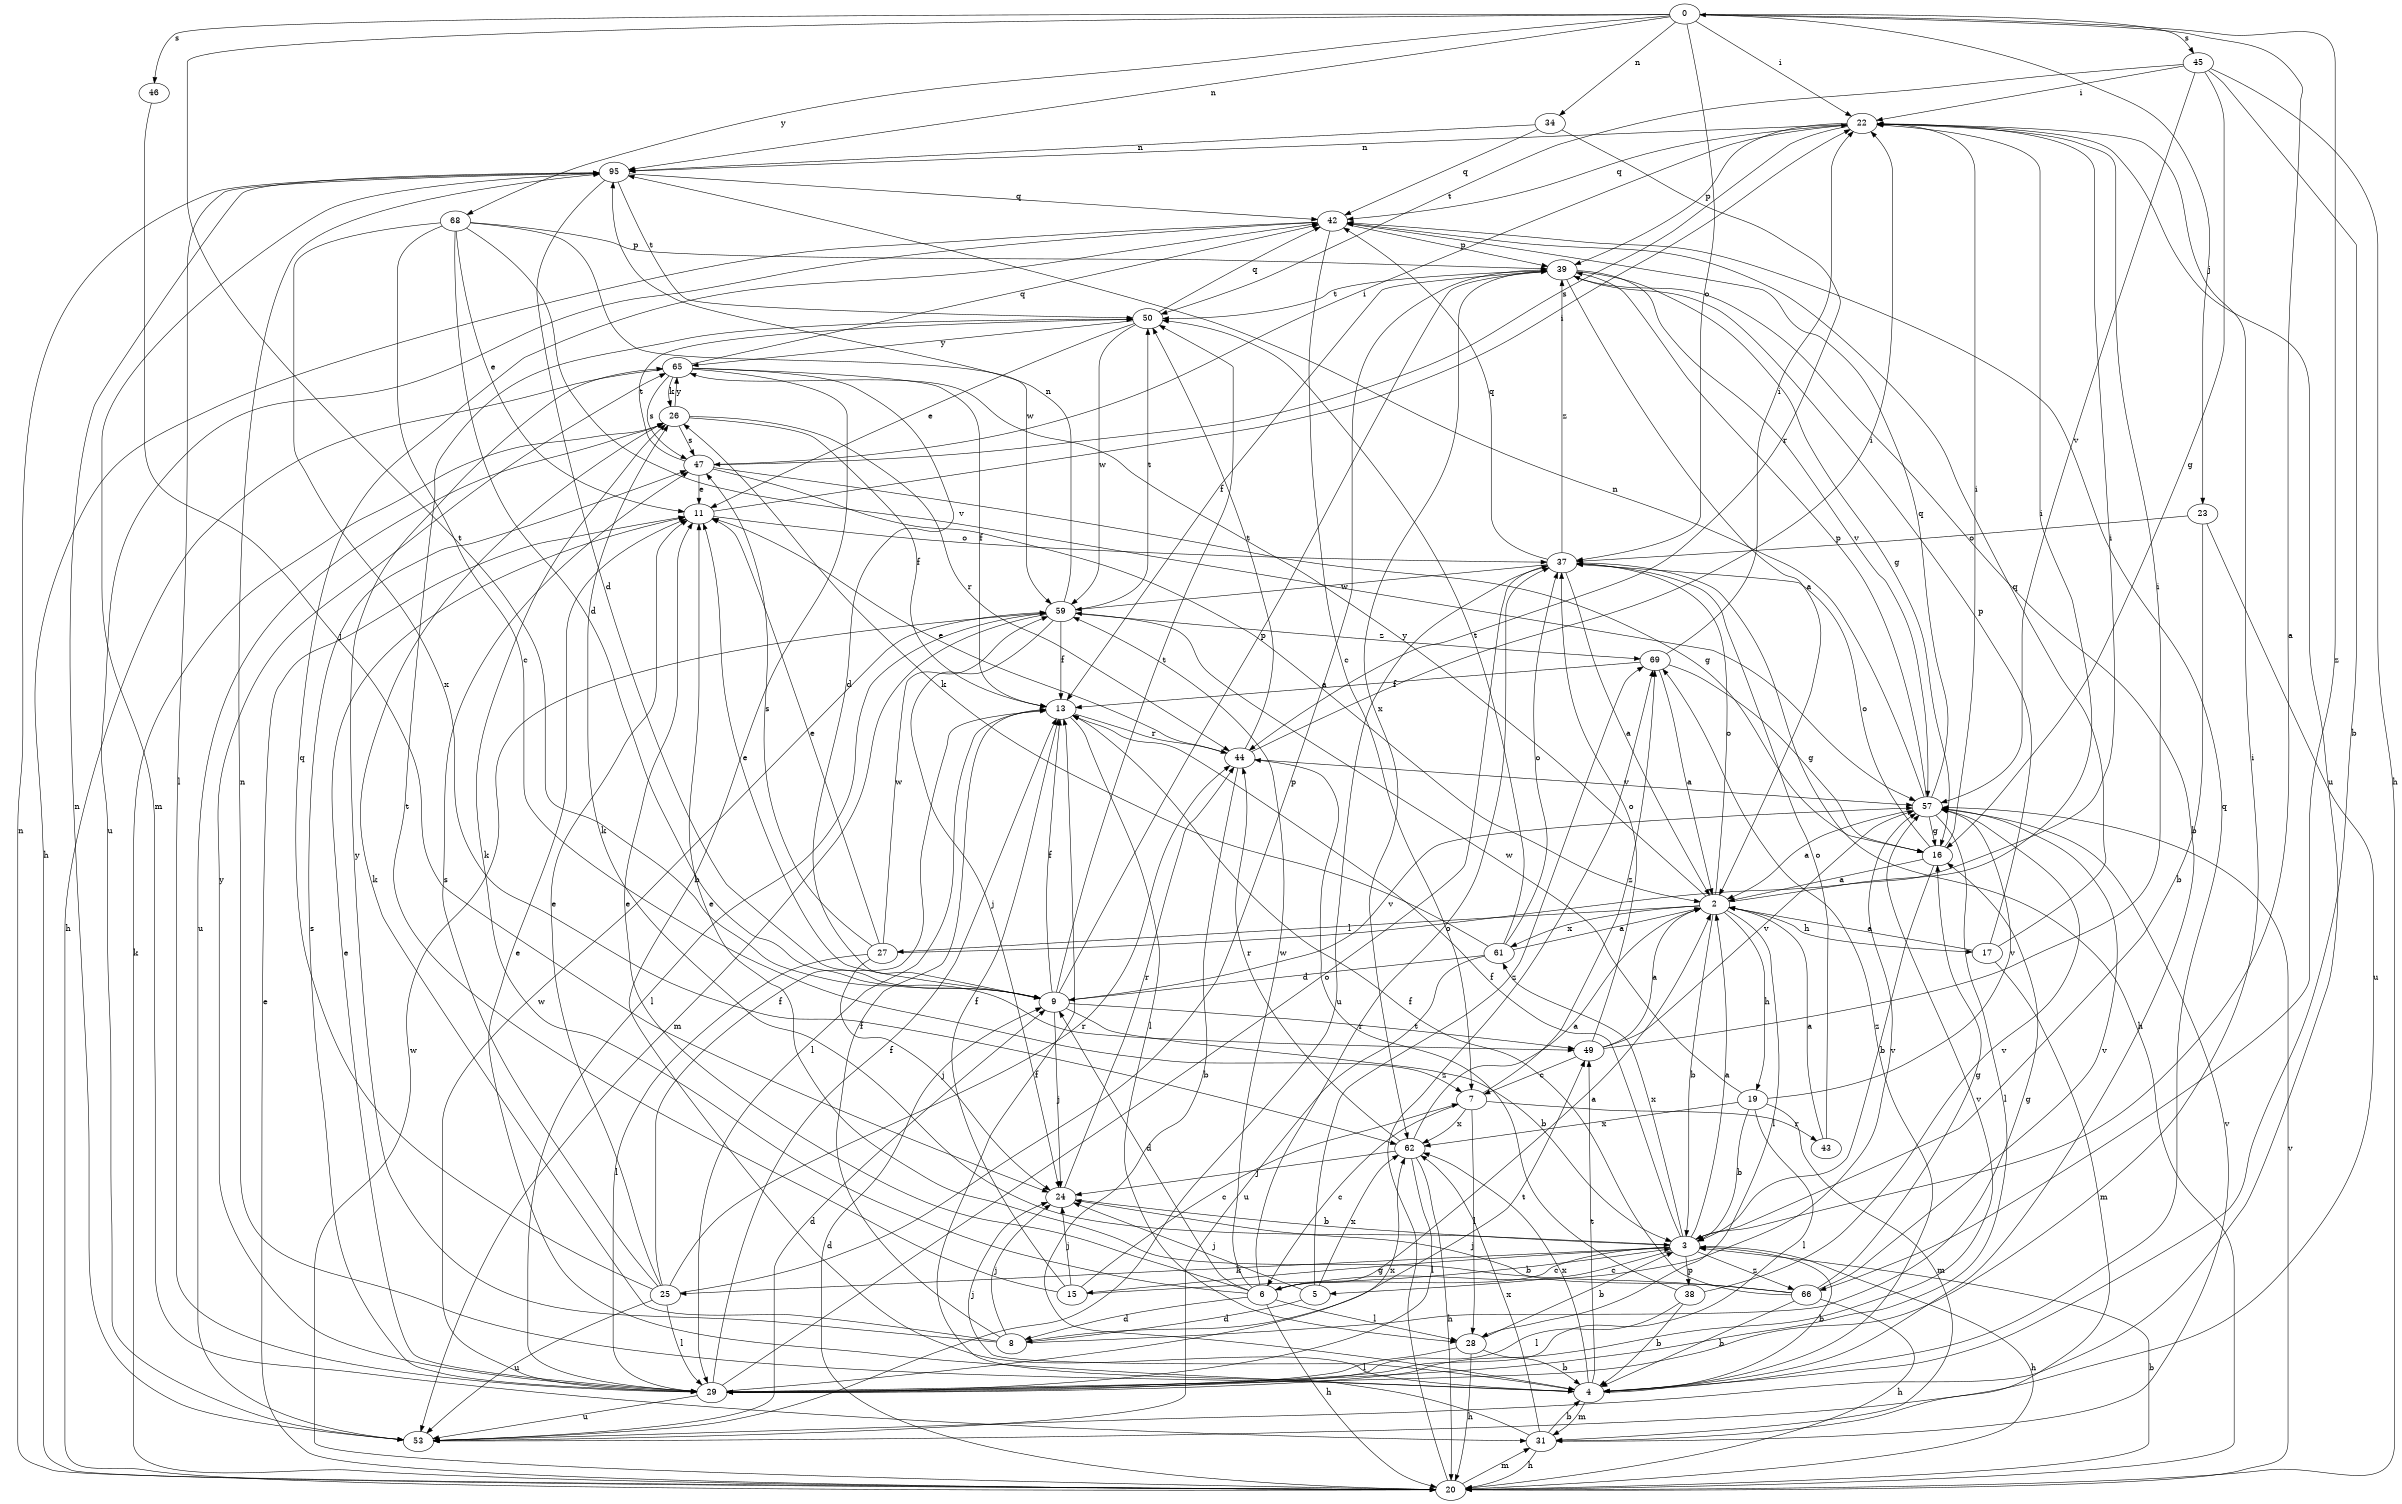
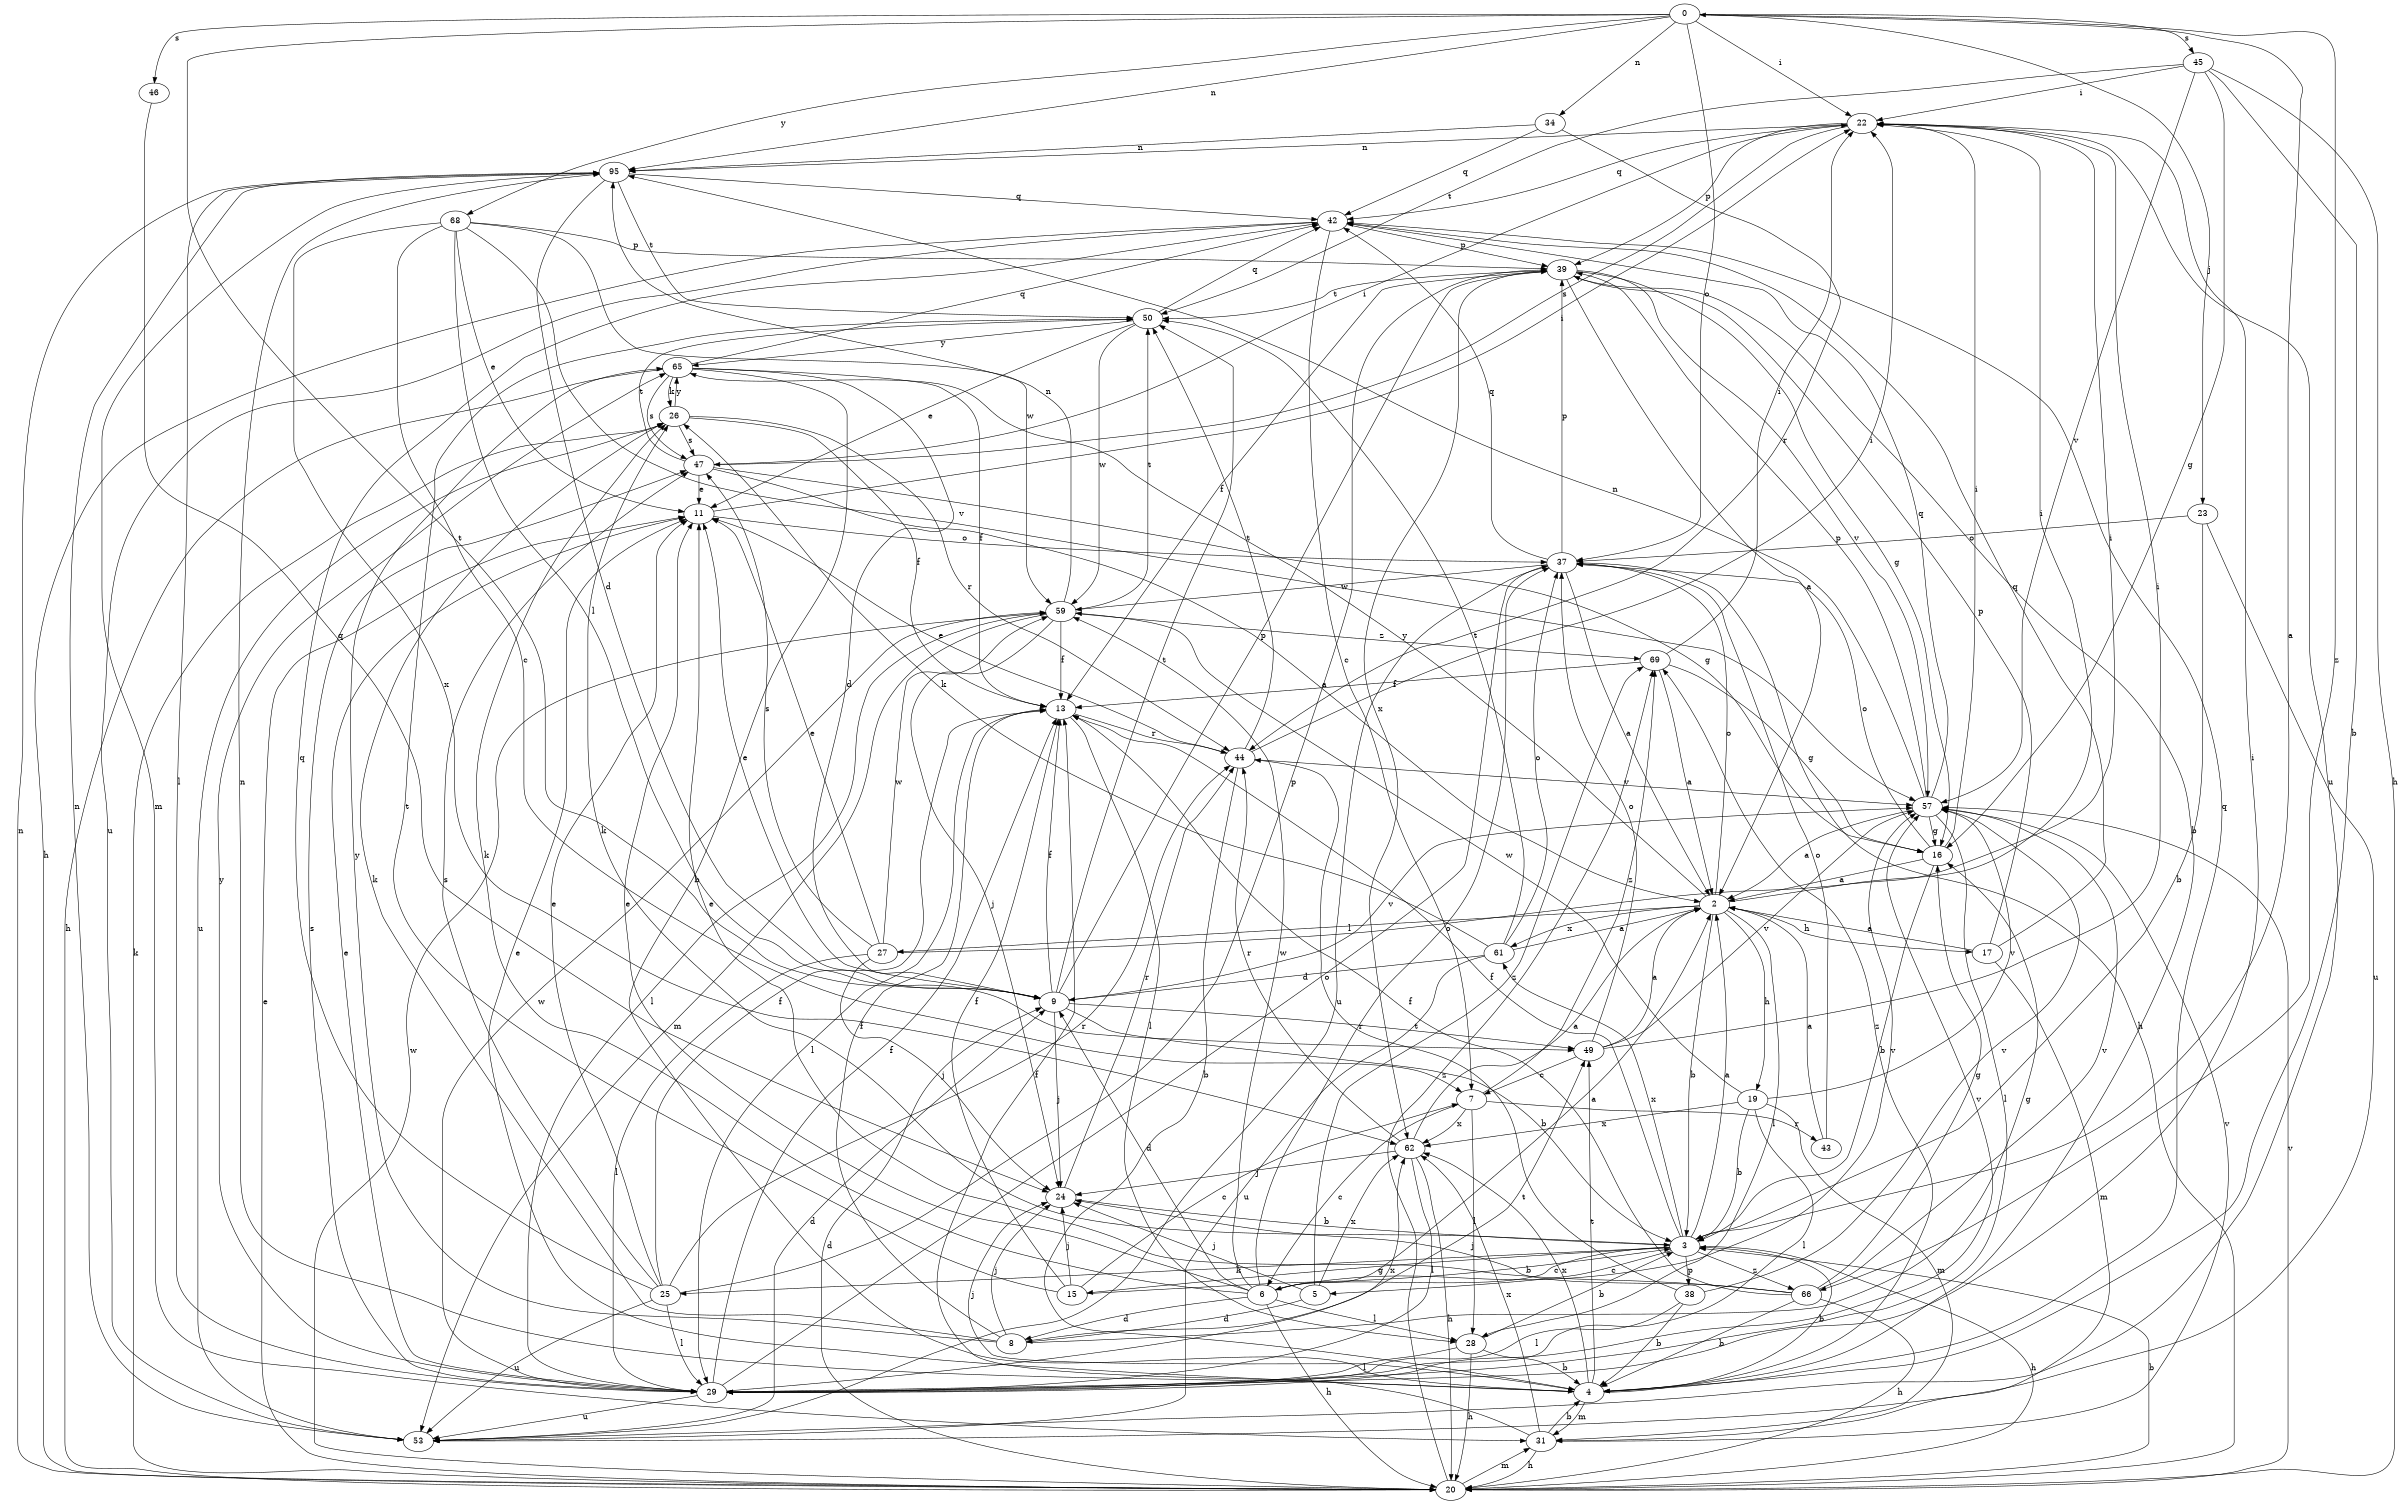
edge "37" -> "39": label "z" -> "p"
edge "68" -> "9": label "d" -> "l"
edge "46" -> "24": label "j" -> "q"
